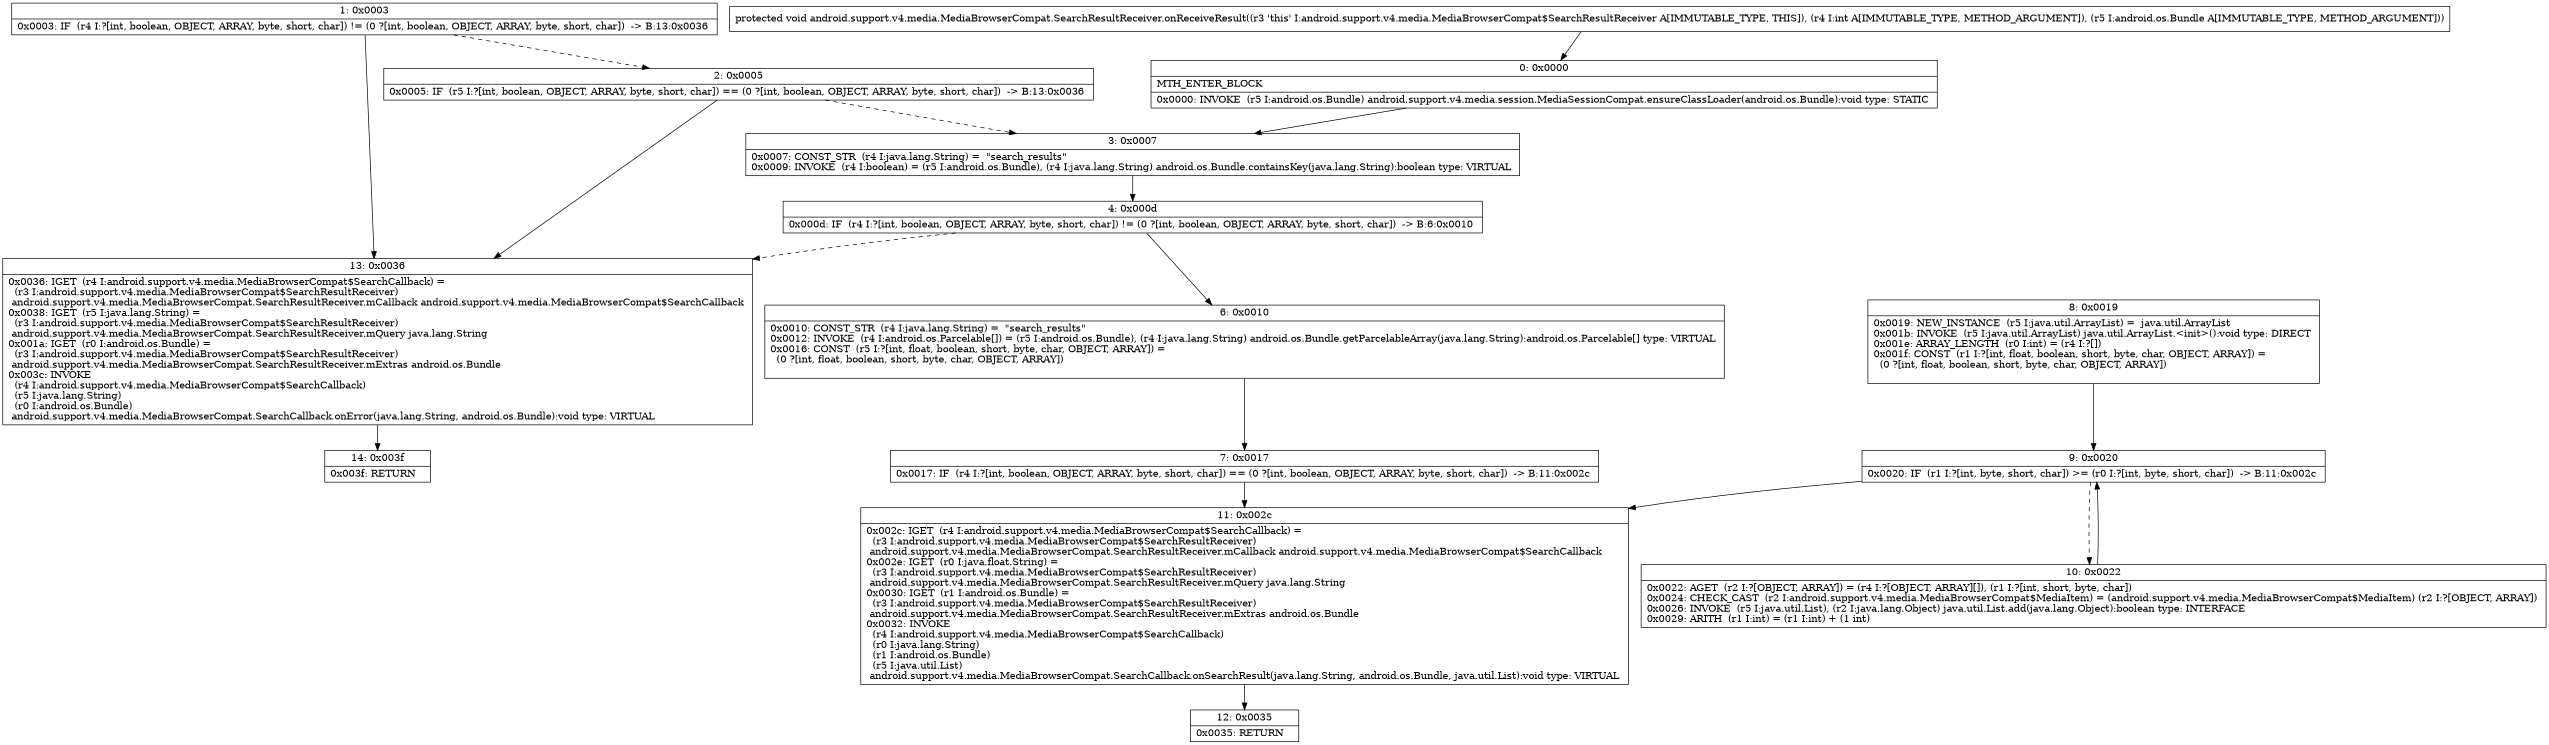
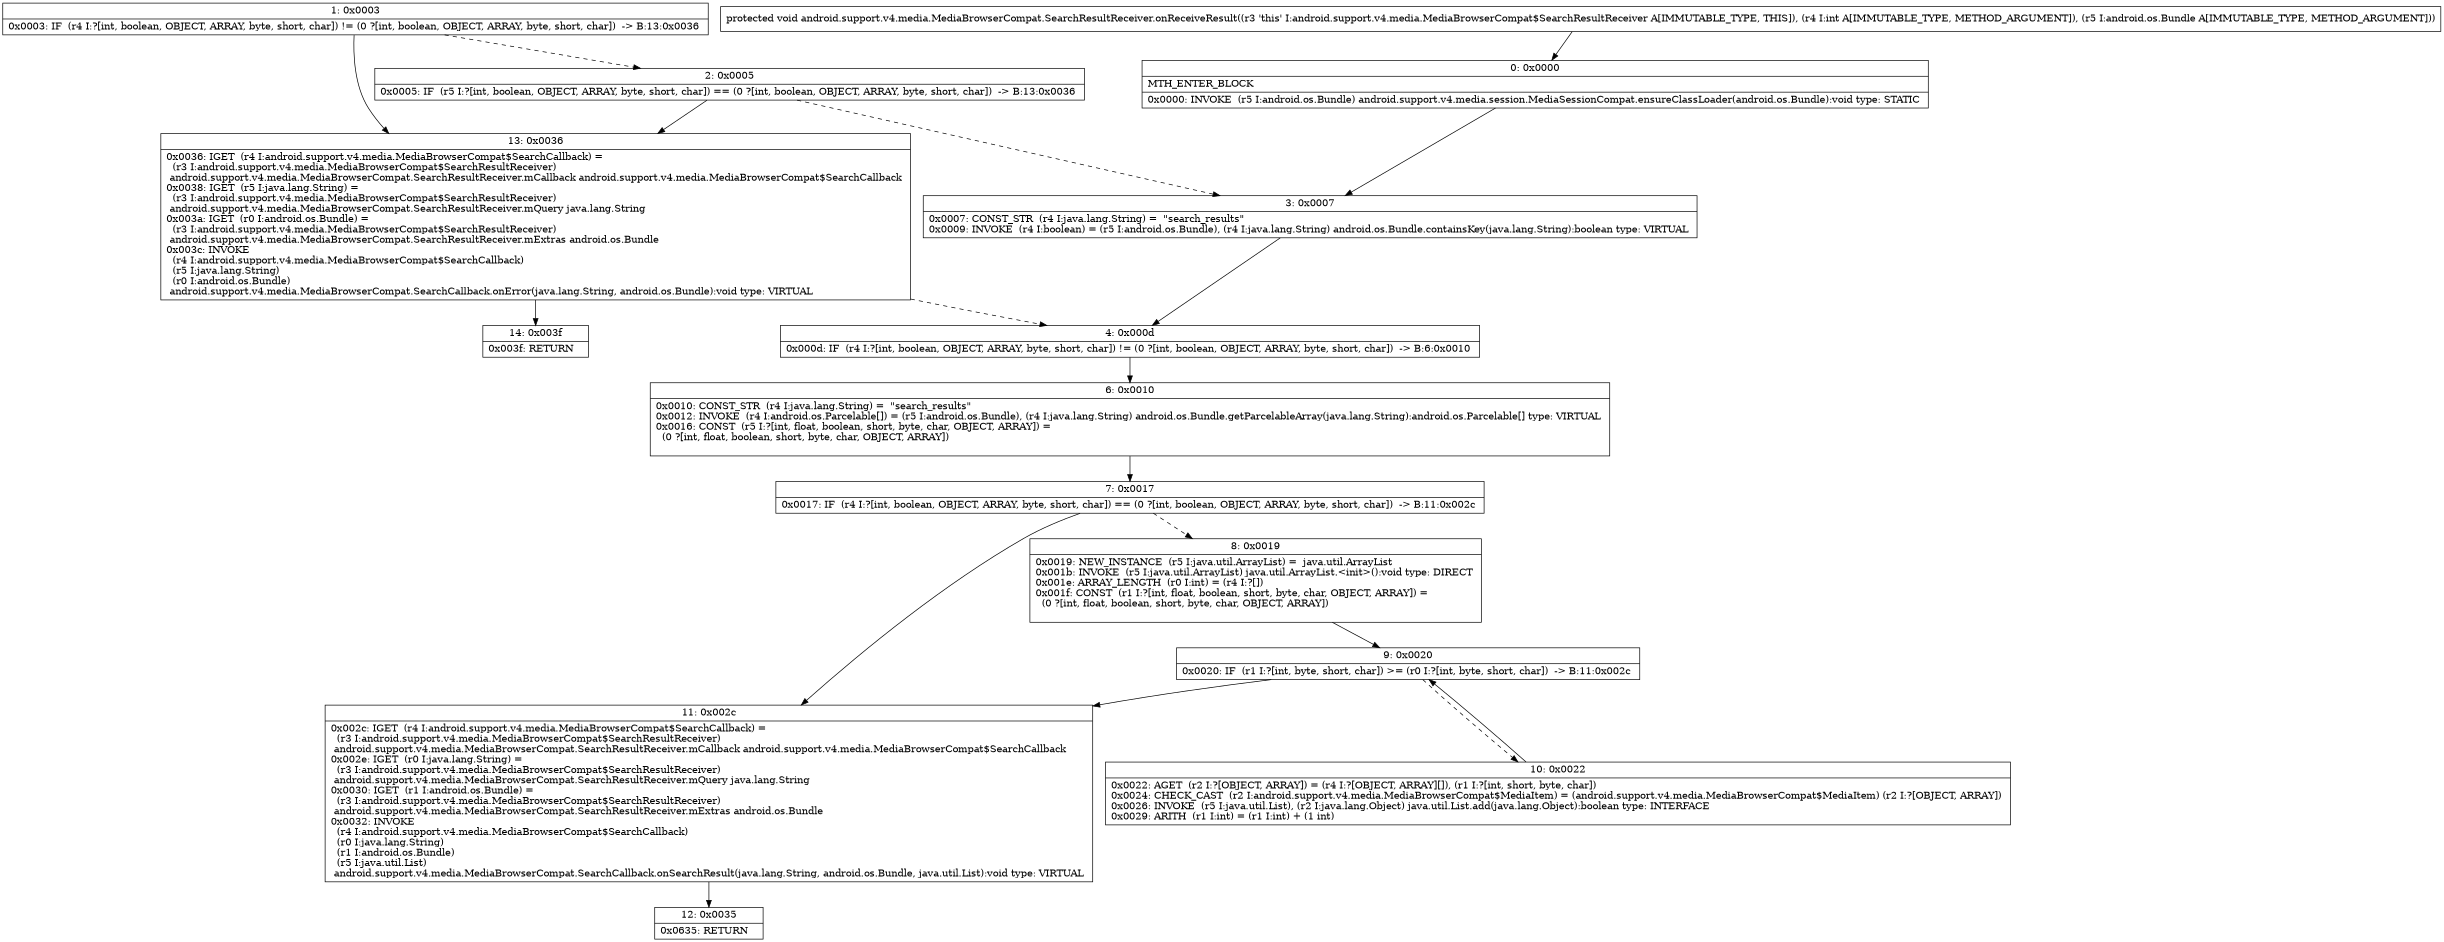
edge "4: 0x000d" -> "13: 0x0036": reversed
node "13: 0x0036": text "0x001a: IGET  (r0 I:android.os.Bundle) =" -> "0x003a: IGET  (r0 I:android.os.Bundle) ="
edge "7: 0x0017" -> "8: 0x0019": added
node "11: 0x002c": text "0x002e: IGET  (r0 I:java.float.String) =" -> "0x002e: IGET  (r0 I:java.lang.String) ="
node "12: 0x0035": text "0x0035: RETURN" -> "0x0635: RETURN"
